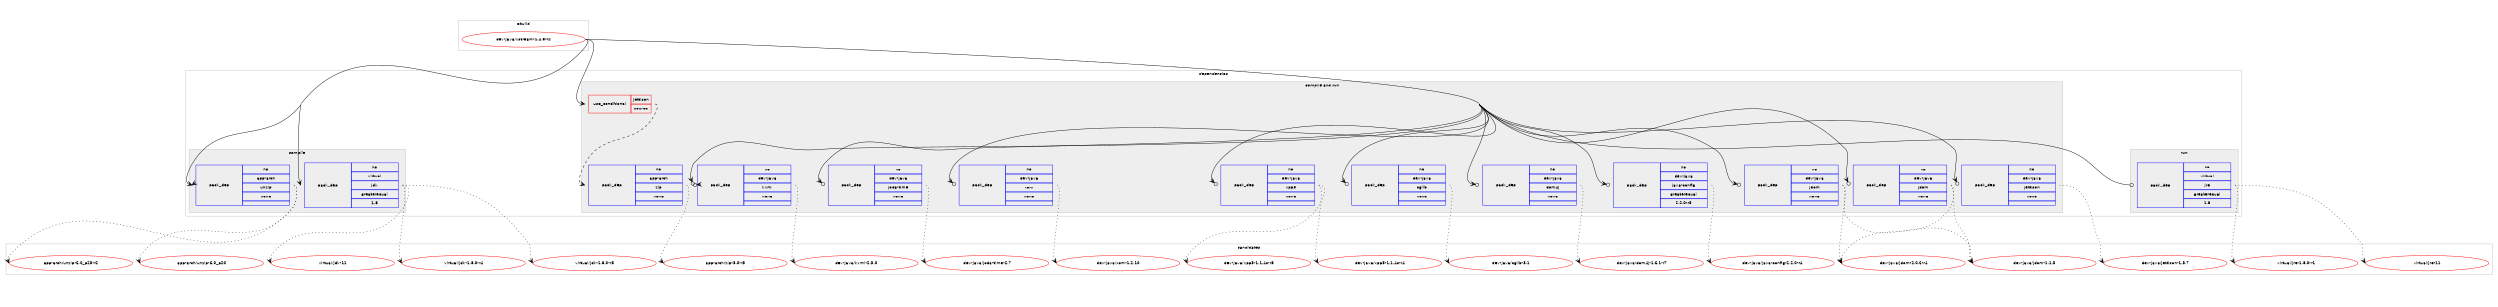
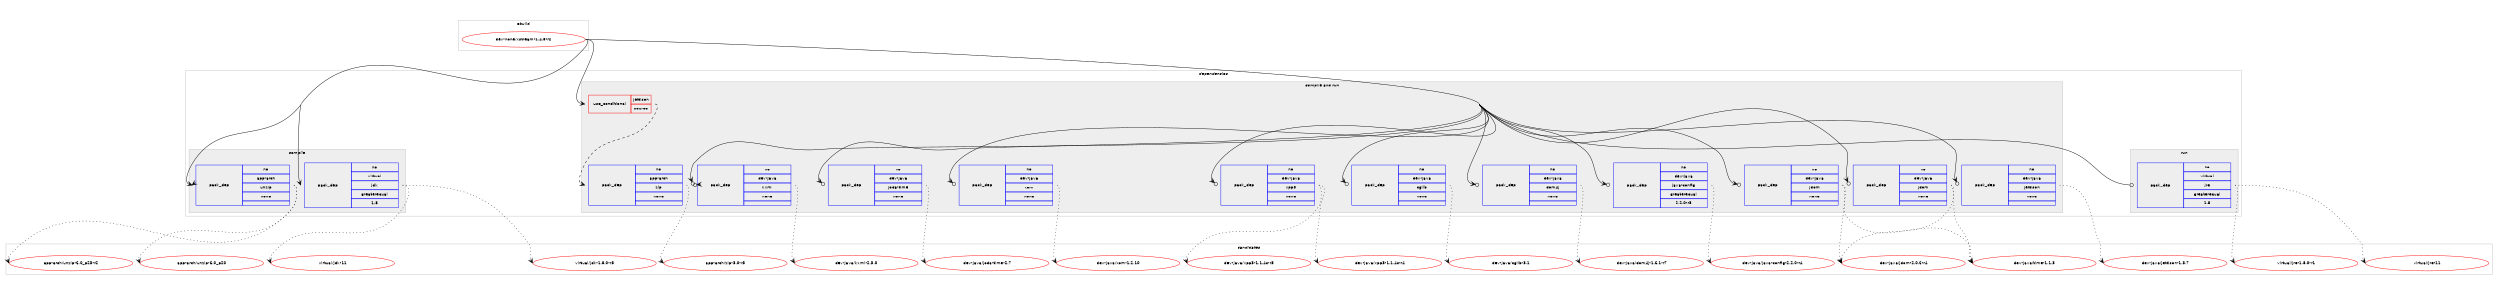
node "dev-java/xstream-1.4.8-r2": label "dev-java/xstream-1.4.8-r2" -> "dev-none/xstream-1.4.8-r2"
node "virtual/jdk-1.8.0-r4": removed
node "dev-java/jdom-1.1.3": label "dev-java/jdom-1.1.3" -> "dev-java/time-1.1.3"
